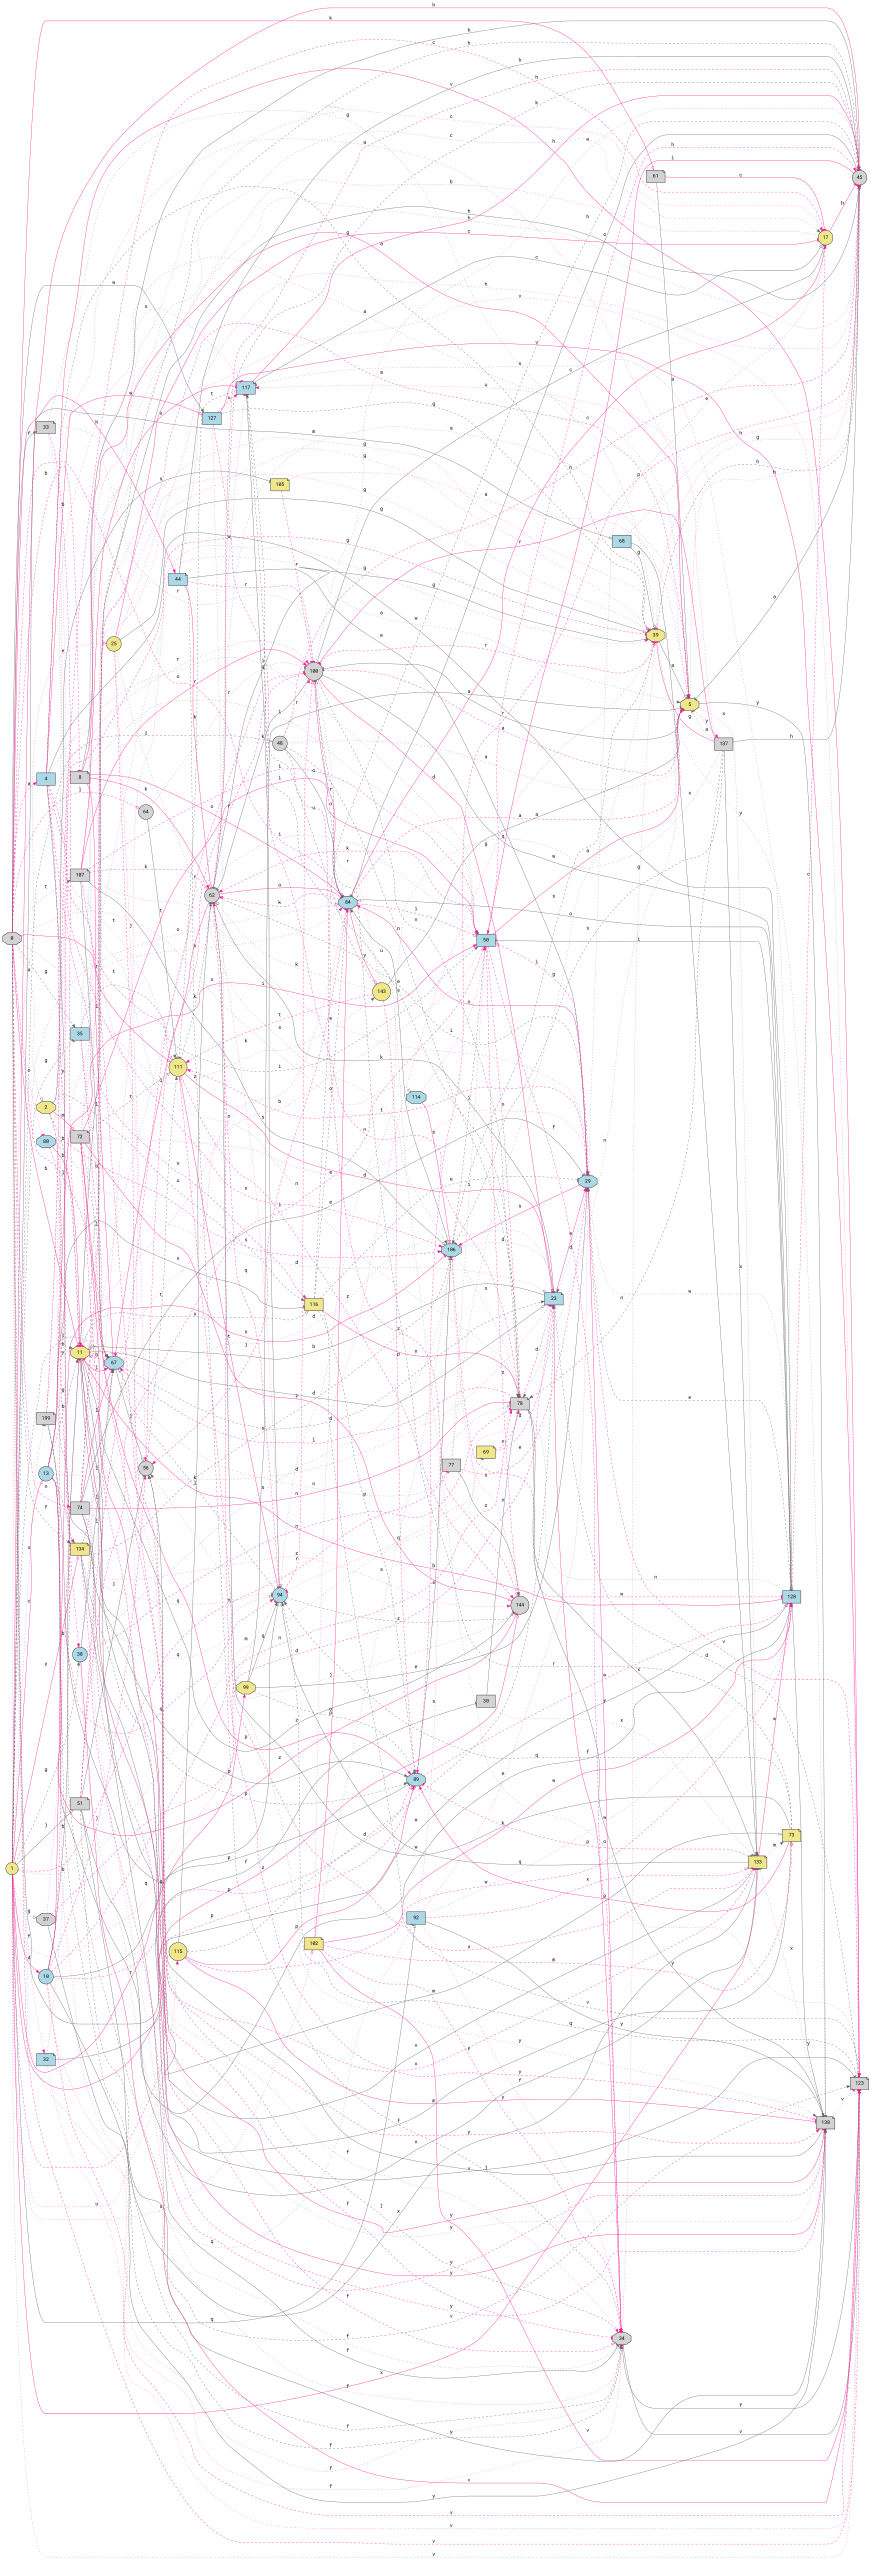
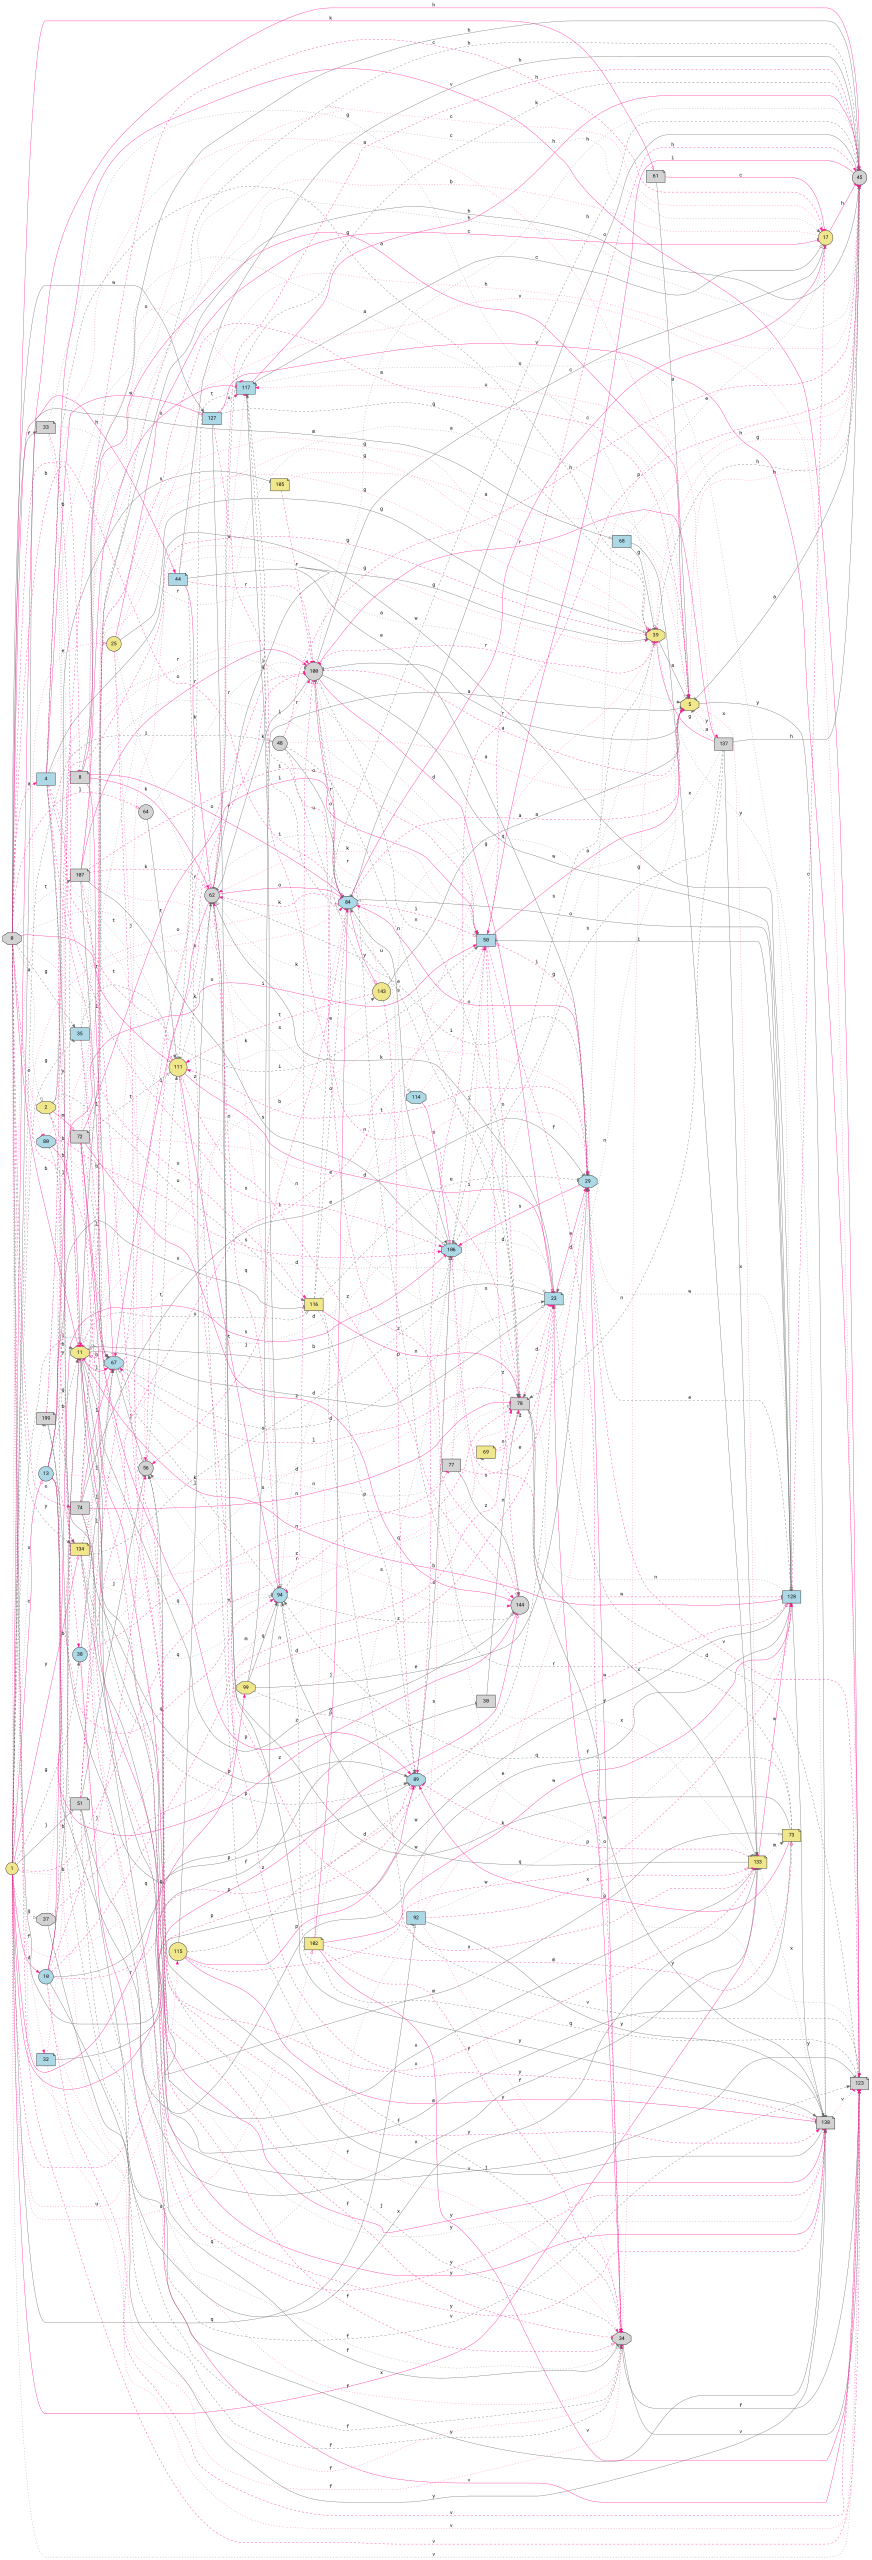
edge "100" -> "45": label "e" -> "h"
edge "50" -> "62": style dashed -> dotted
edge "127" -> "138": style dotted -> solid
